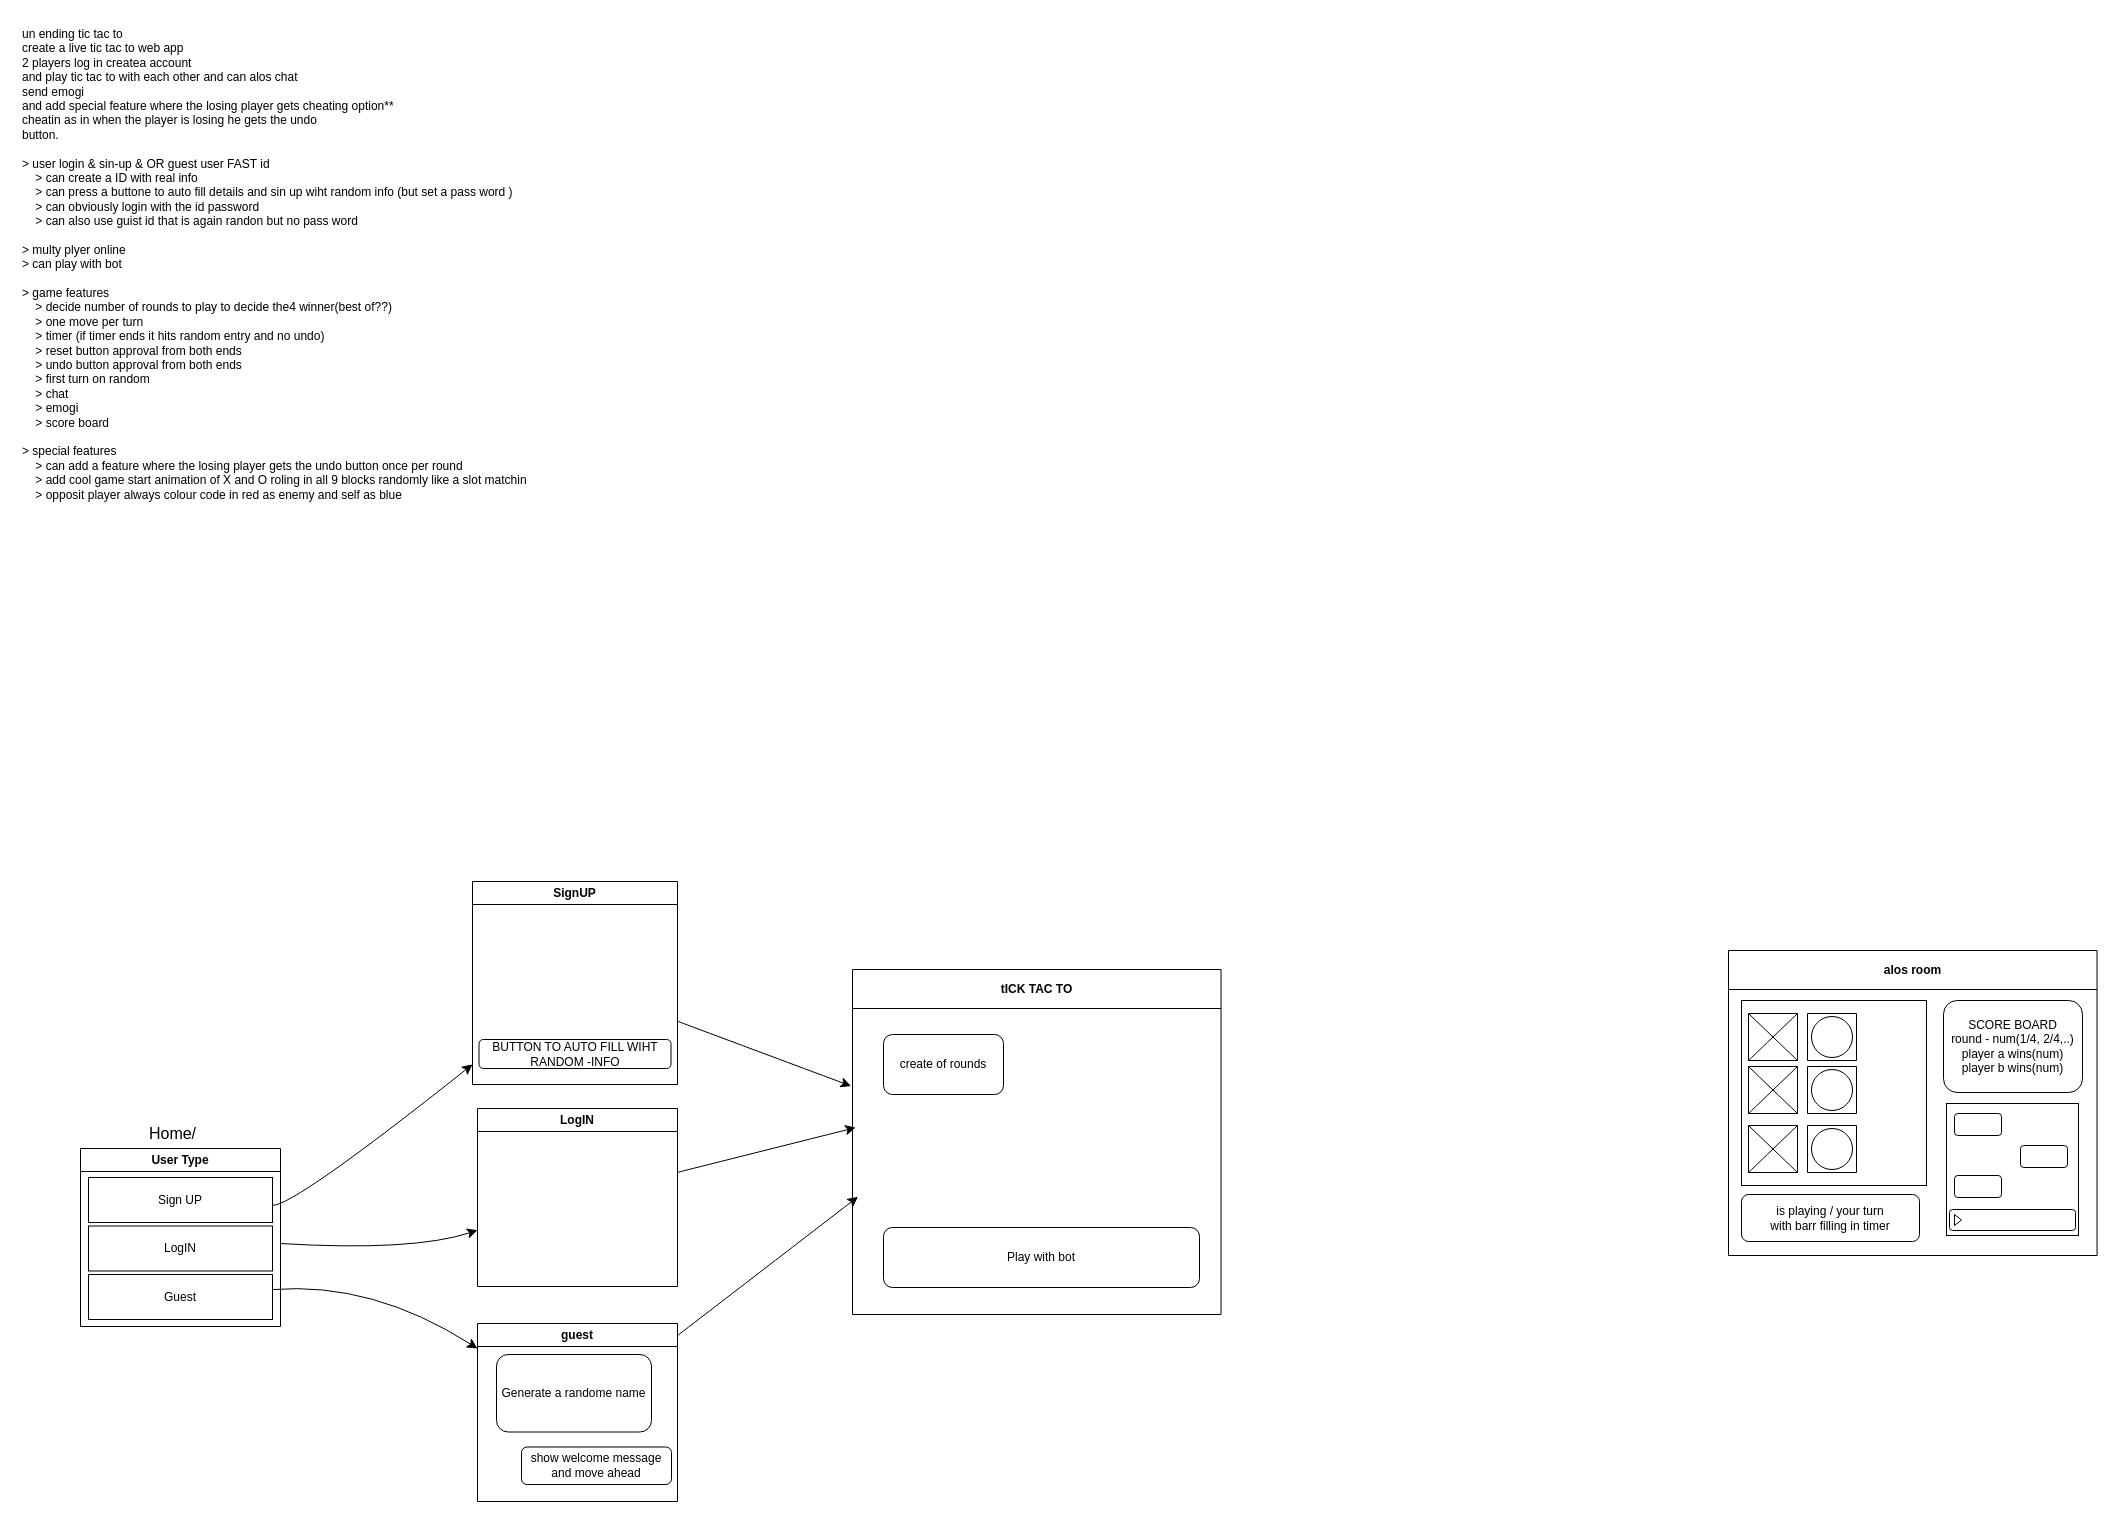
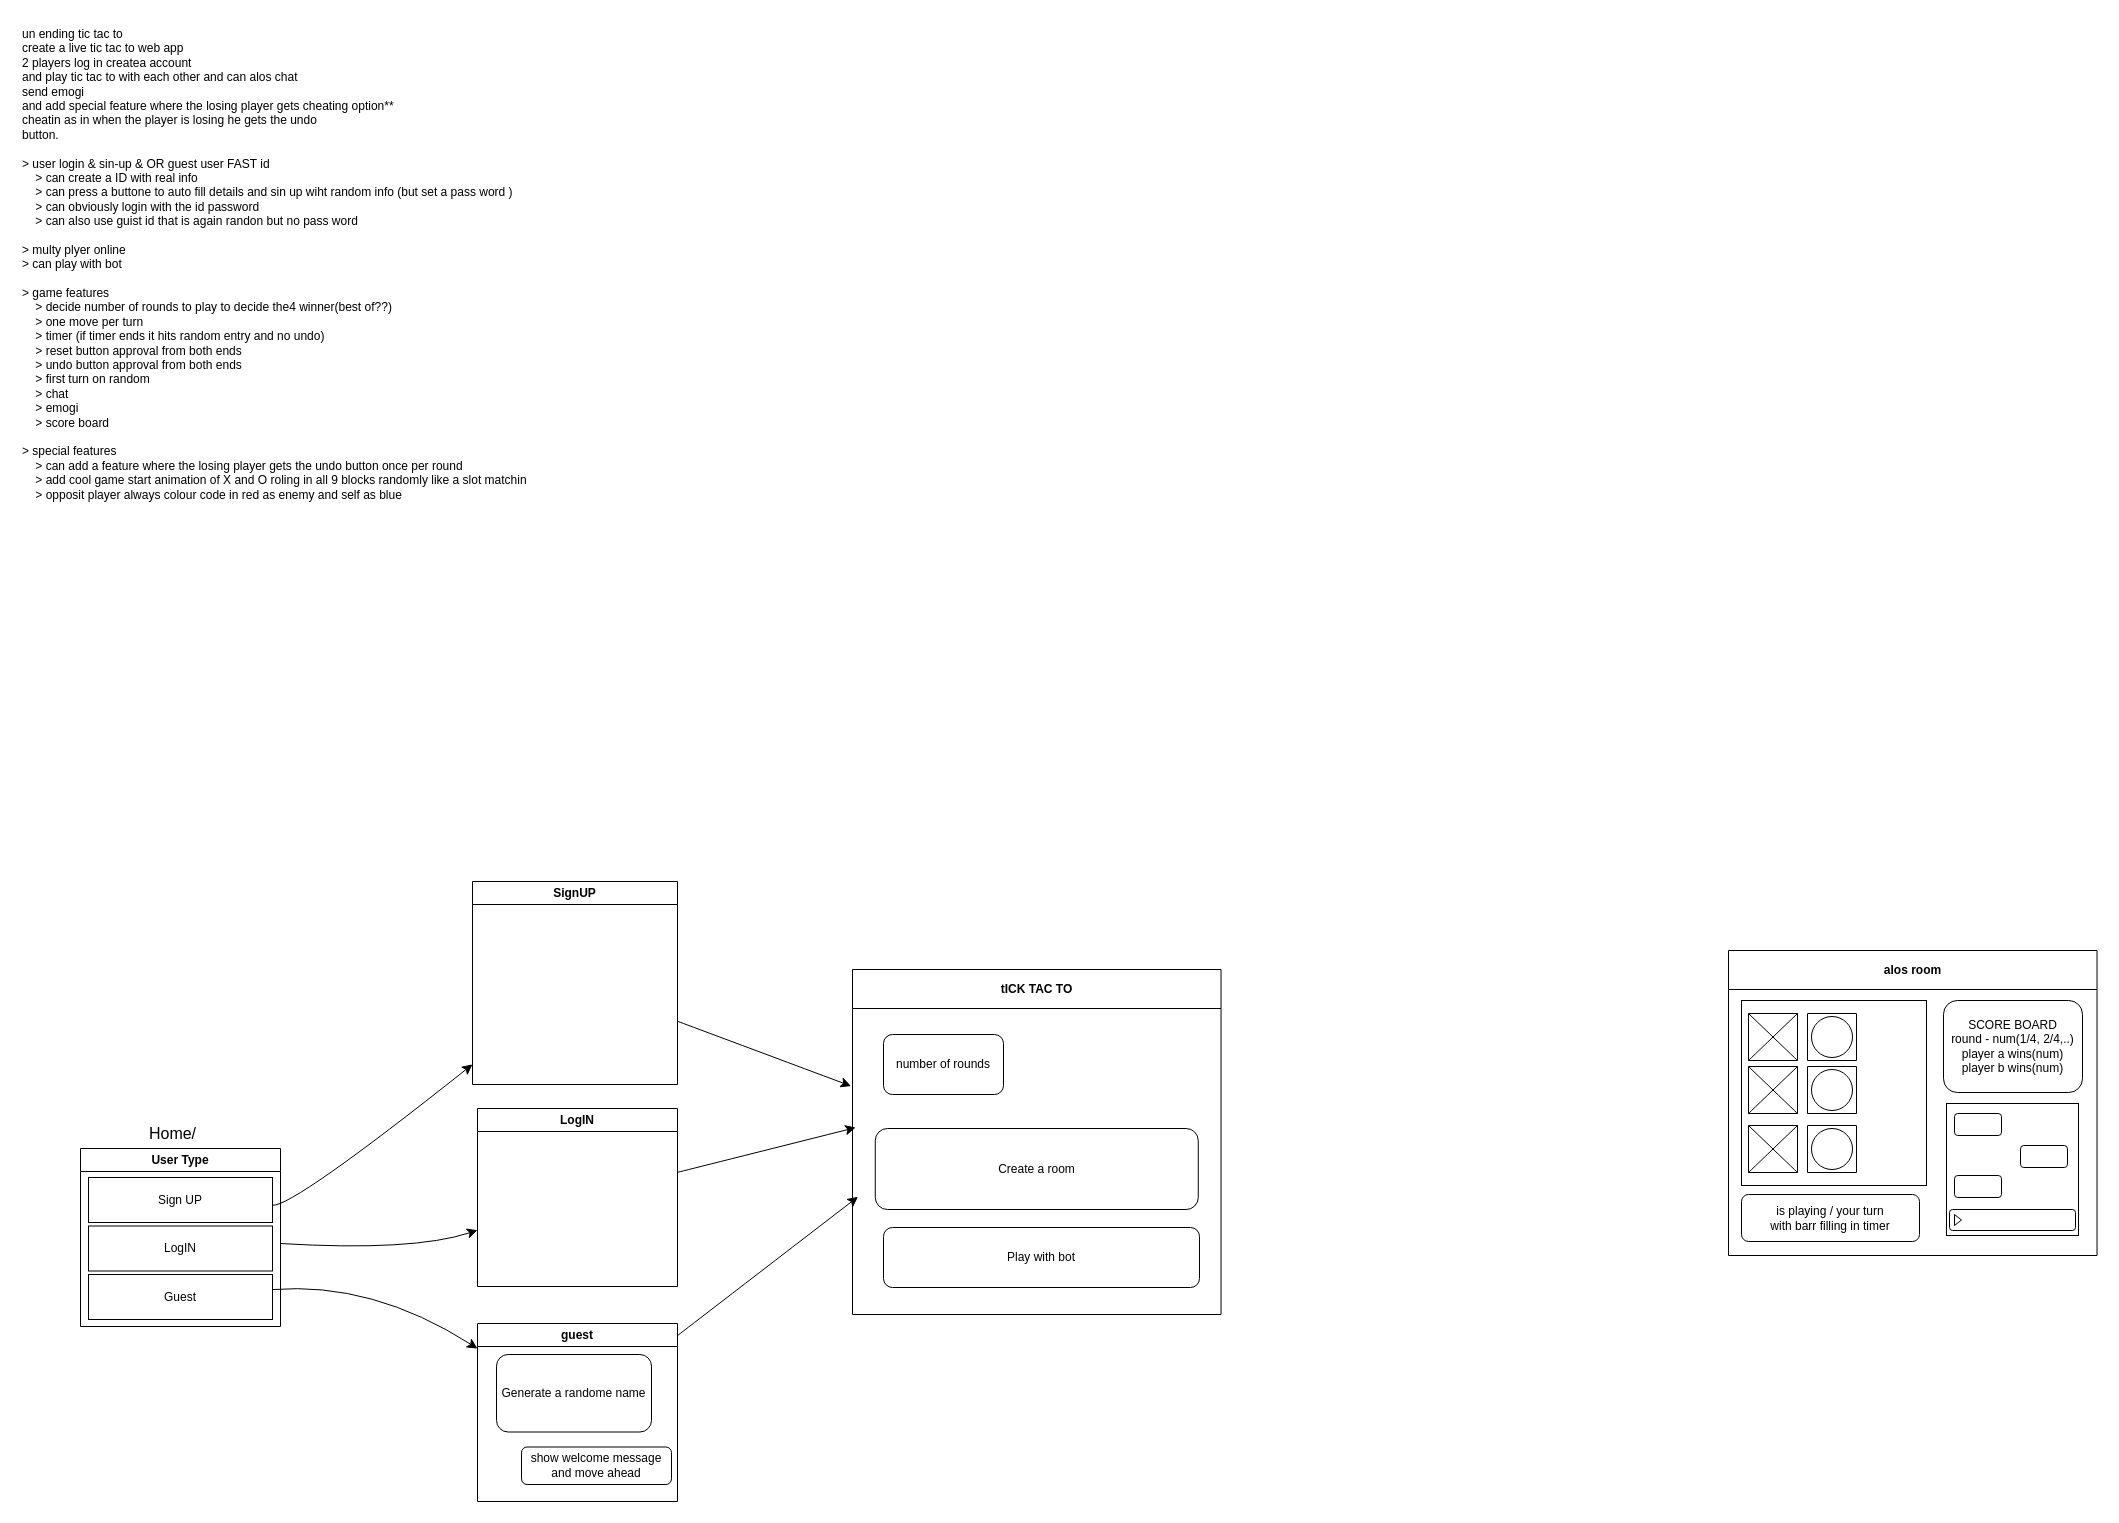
node "BUTTON TO AUTO FILL WIHT RANDOM -INFO": removed
node "create of rounds": label "create of rounds" -> "number of rounds"
node "Create a room": added
